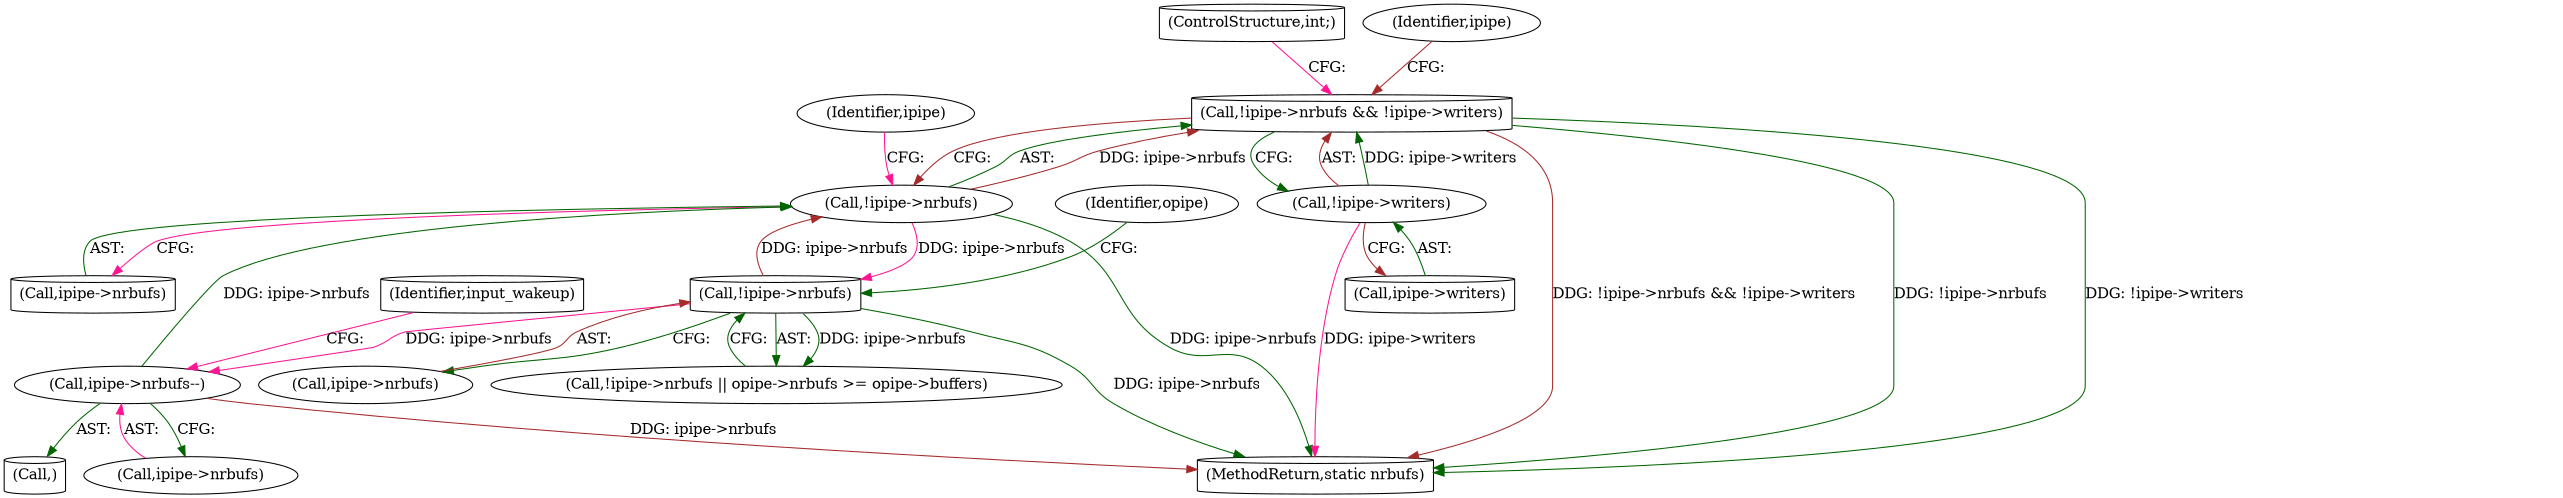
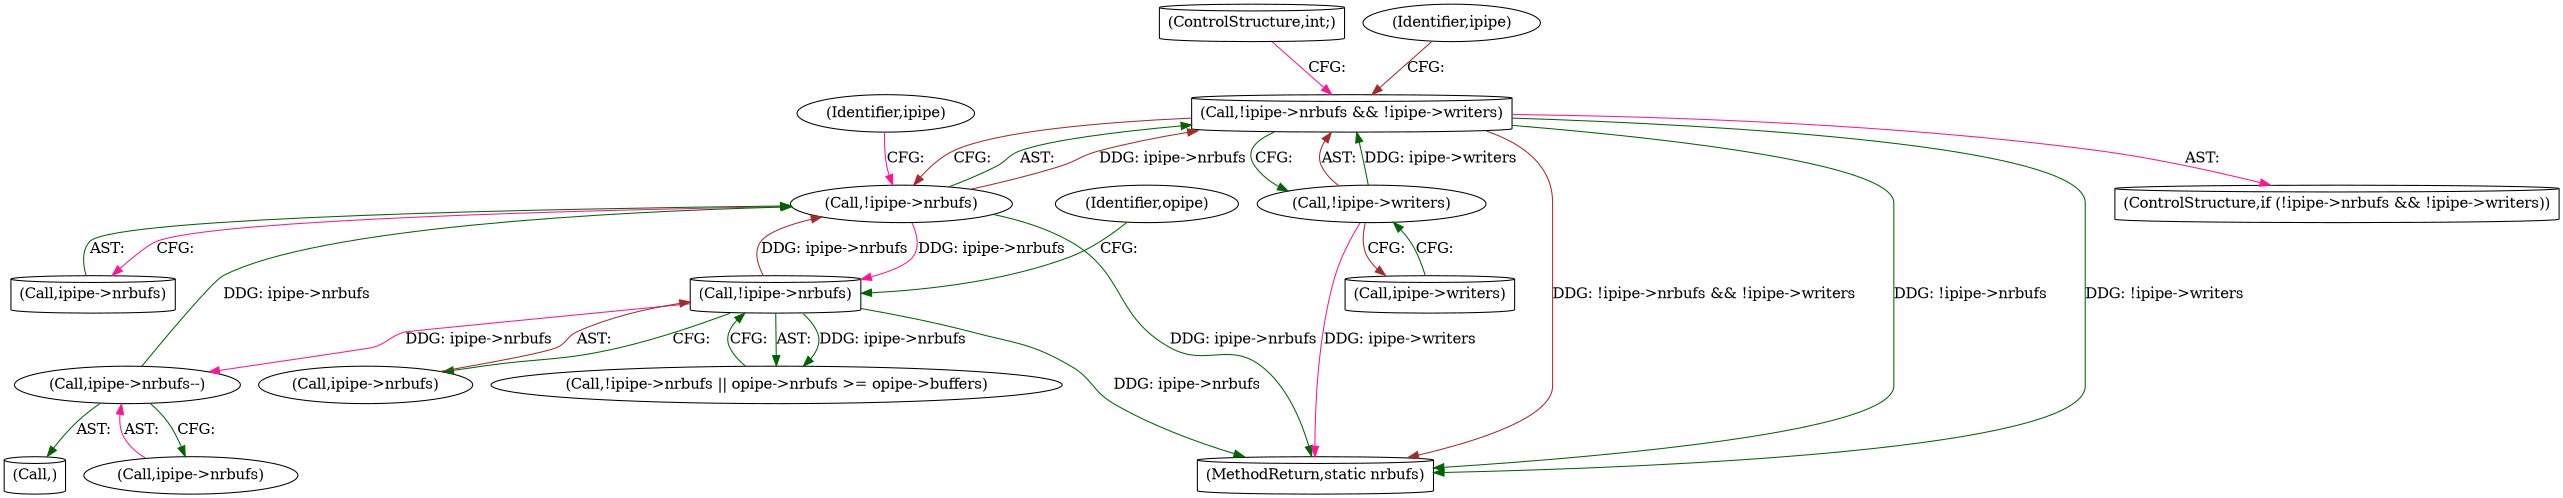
node "(ControlStructure,if (!ipipe->nrbufs && !ipipe->writers))": added
edge "(Call,ipipe->writers)" -> "(Call,!ipipe->writers)": label "AST: " -> "CFG: "
node "(Identifier,input_wakeup)": removed
edge "(Call,ipipe->nrbufs--)" -> "(MethodReturn,static nrbufs)": removed, label "DDG: ipipe->nrbufs"
